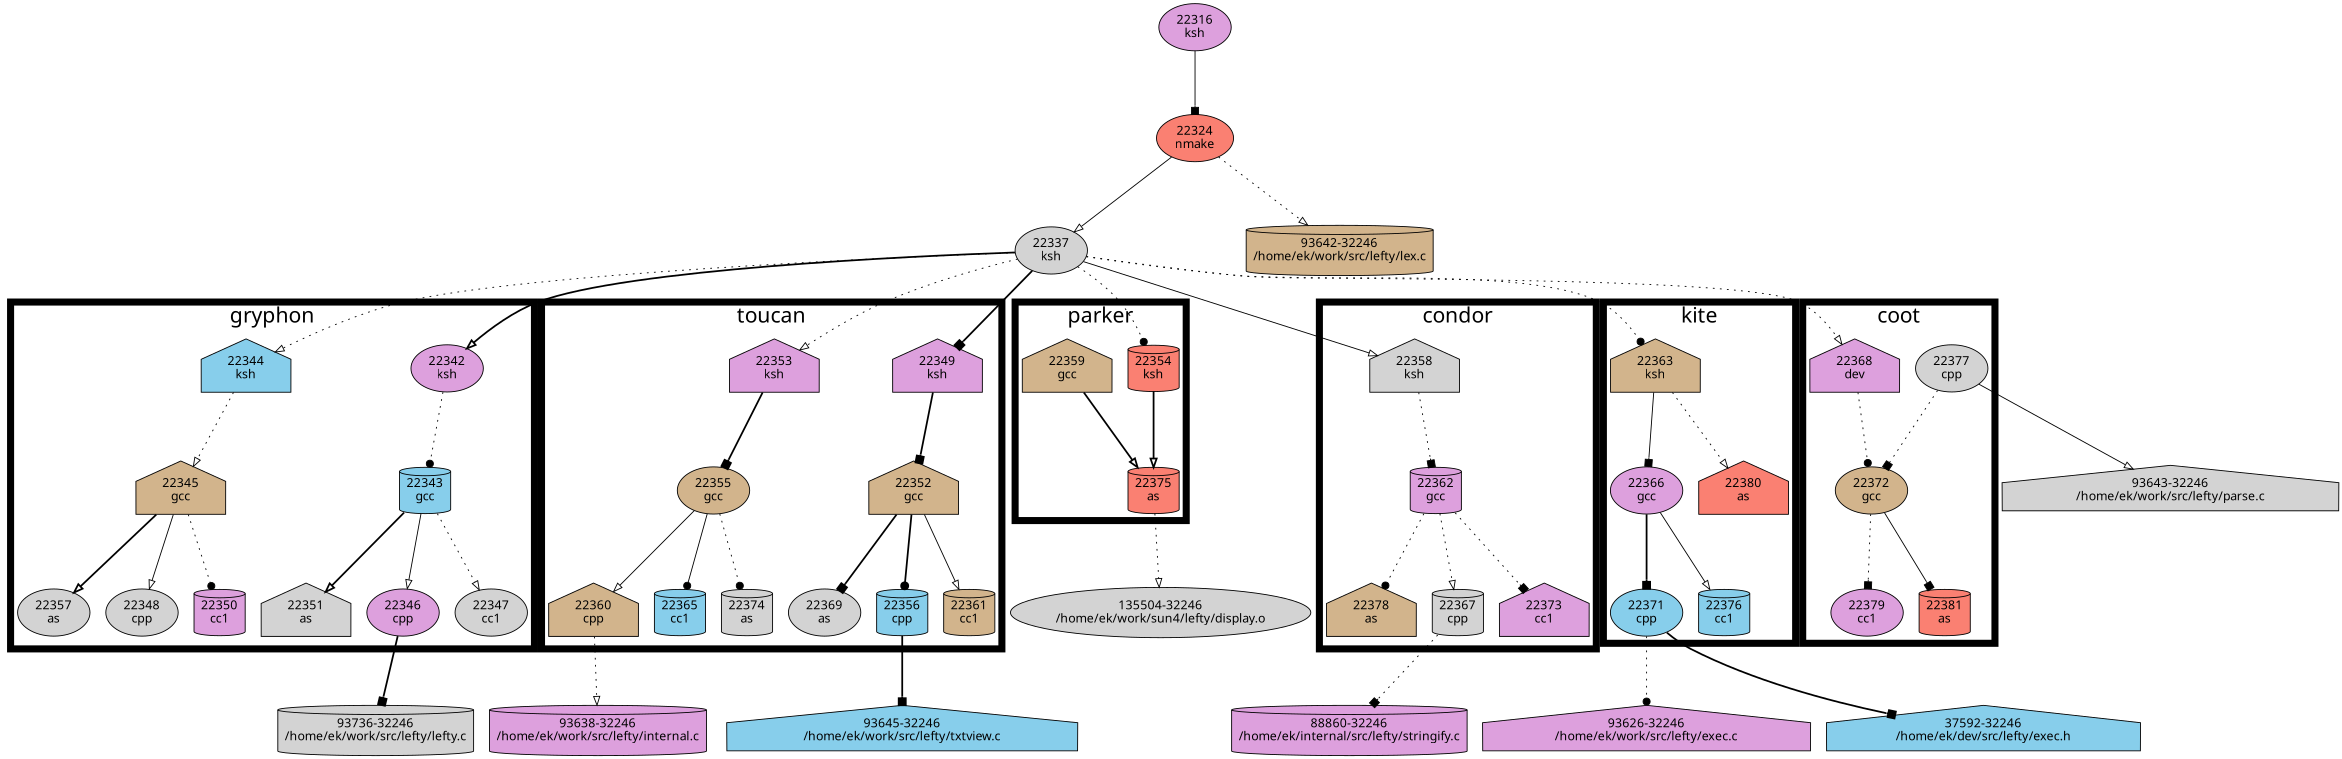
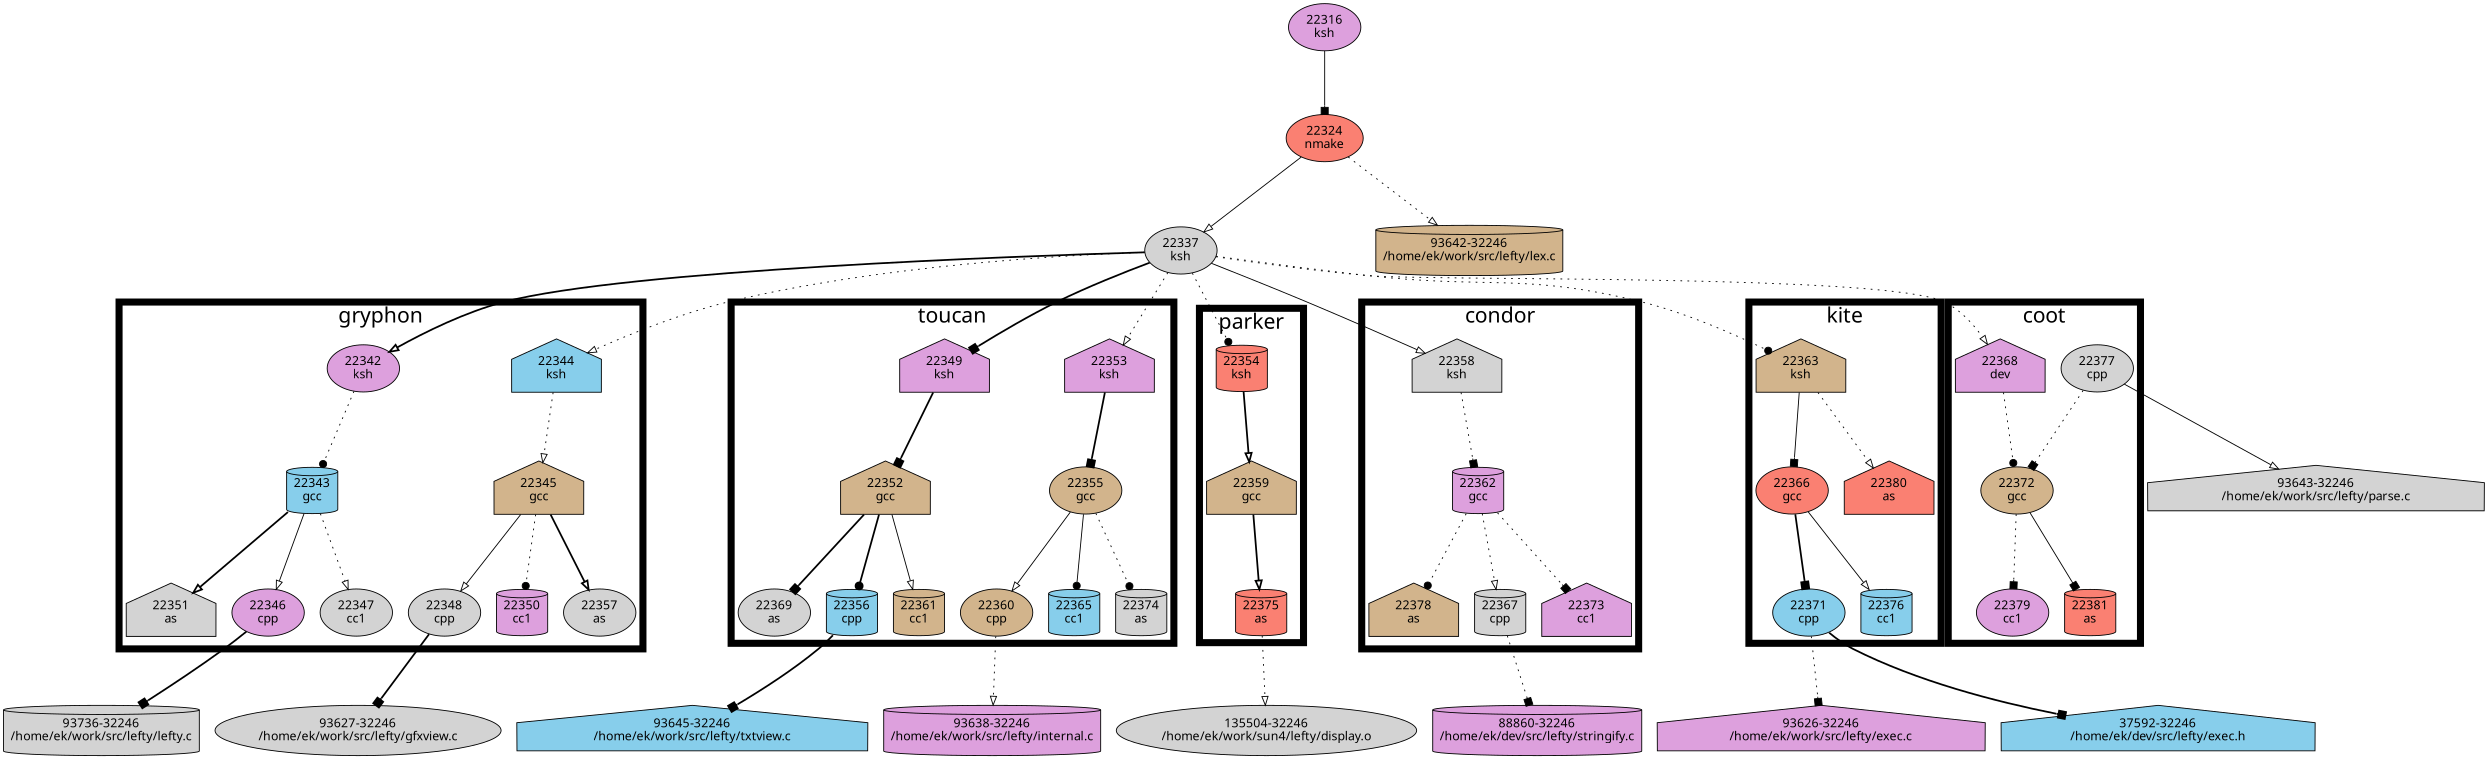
edge "22354 ksh" -> "22375 as": now "22354 ksh" -> "22359 gcc"
node "22366 gcc": fillcolor plum -> salmon
node "22360 cpp": shape house -> ellipse
edge "22371 cpp" -> "93626-32246 /home/ek/work/src/lefty/exec.c": arrowhead dot -> box
node "93627-32246 /home/ek/work/src/lefty/gfxview.c": added
node "88860-32246 /home/ek/internal/src/lefty/stringify.c": label "88860-32246 /home/ek/internal/src/lefty/stringify.c" -> "88860-32246 /home/ek/dev/src/lefty/stringify.c"
